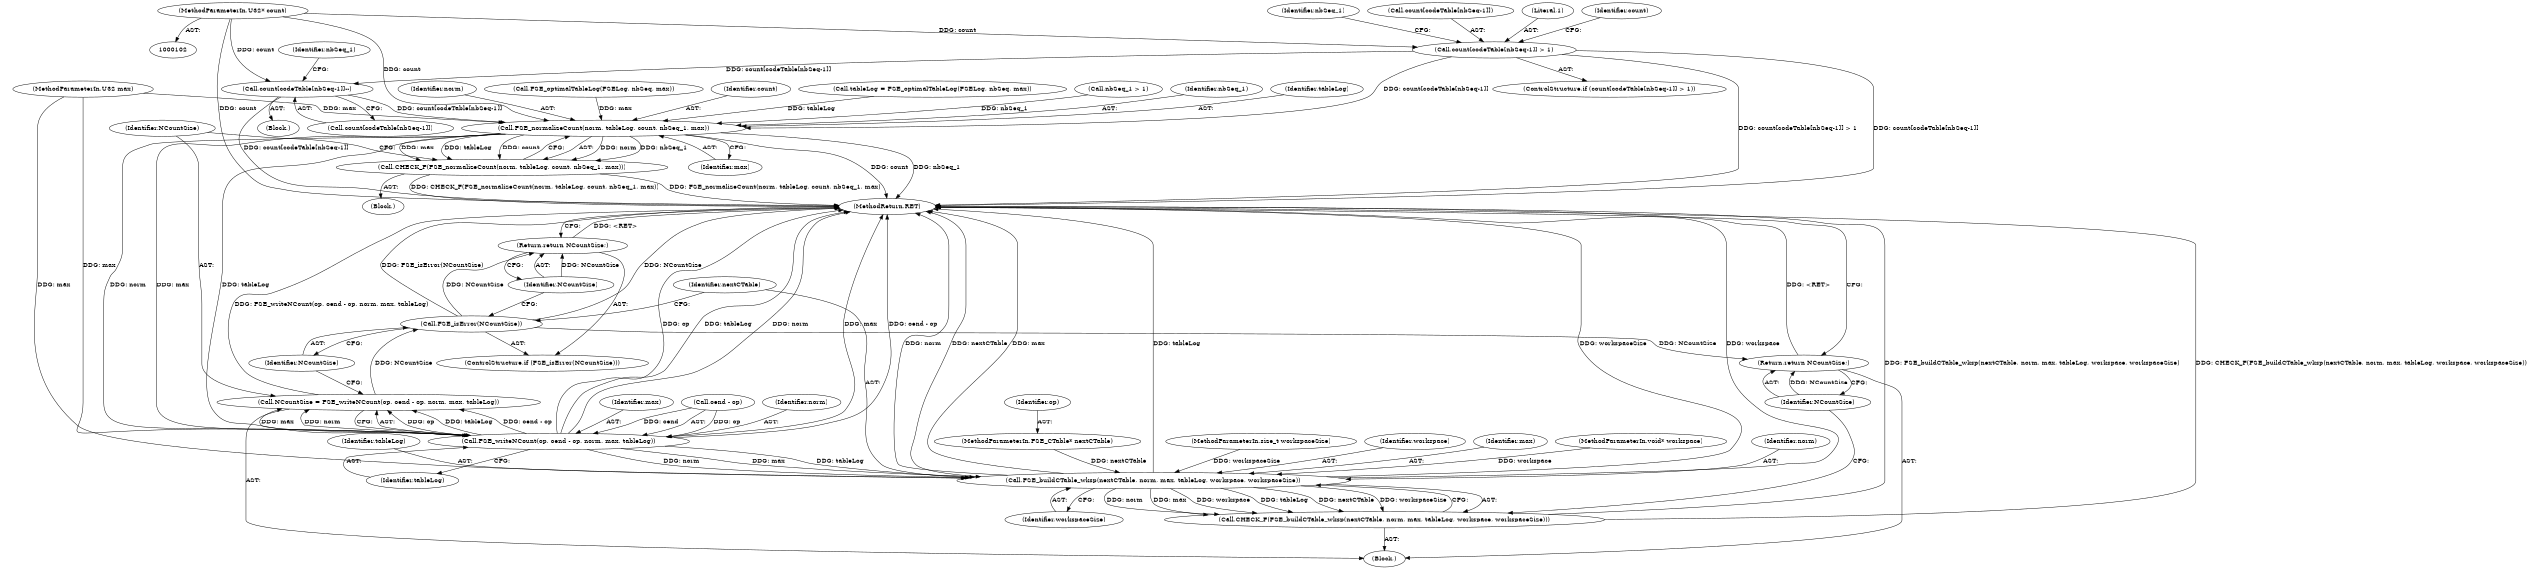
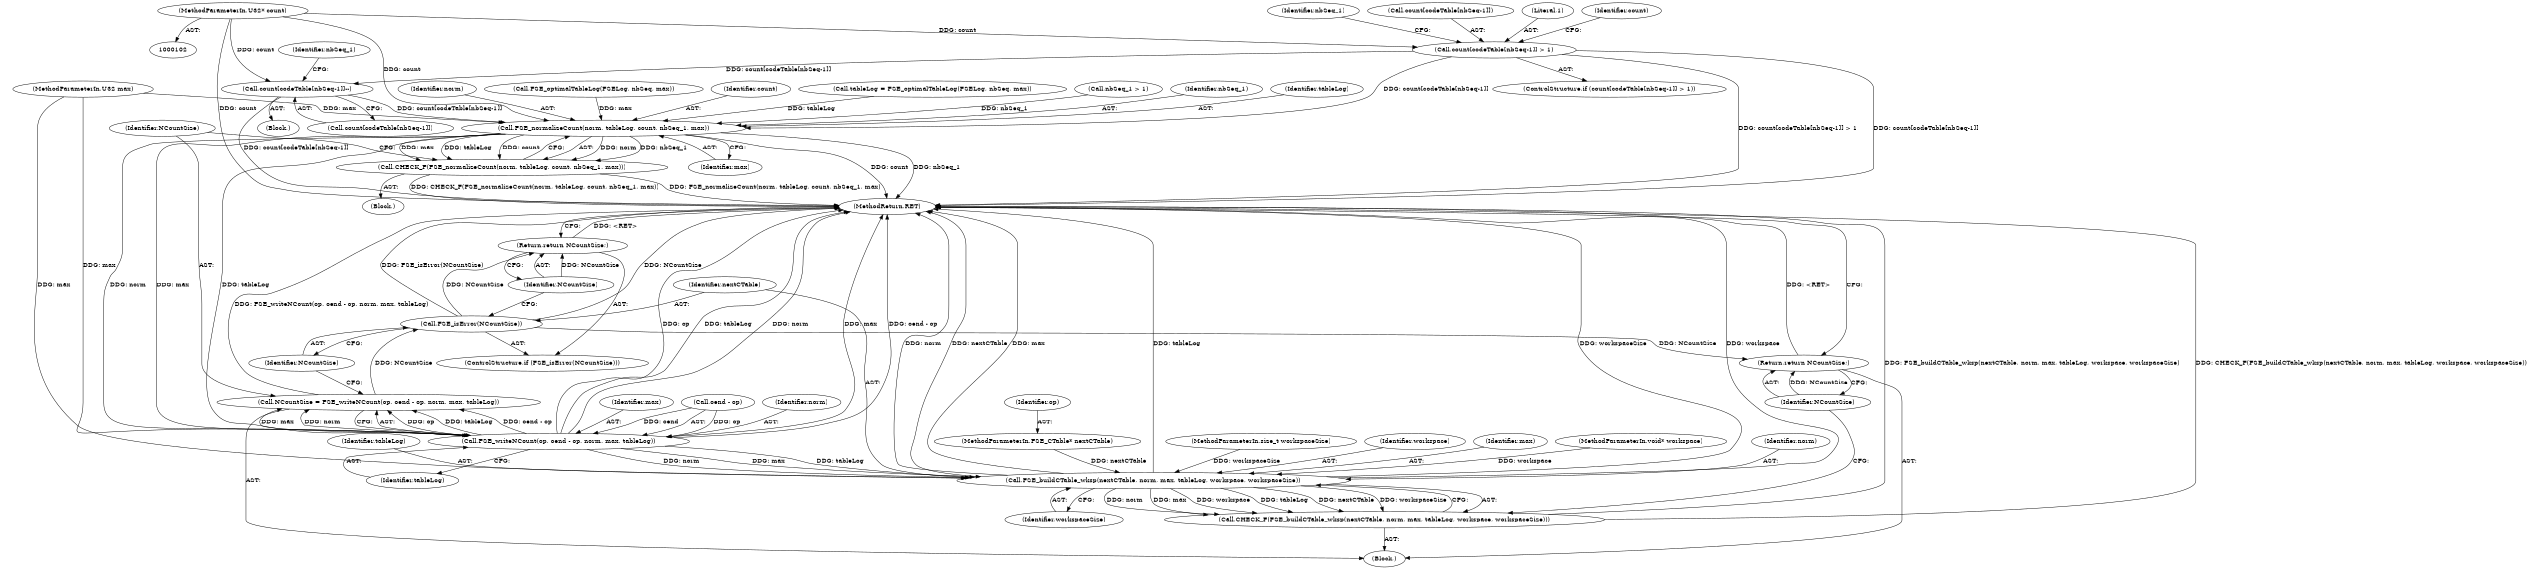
edge "(Identifier,nextCTable)" -> "(Call,FSE_isError(NCountSize))": label "CFG: " -> "AST: "
